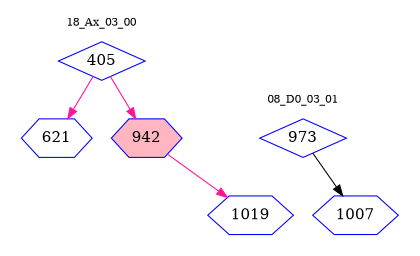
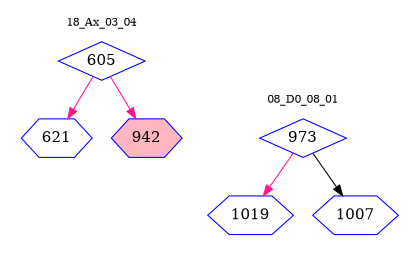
cluster "18_Ax_03_00": label "18_Ax_03_00" -> "18_Ax_03_04"
node "405": label "405" -> "605"
cluster "08_D0_03_01": label "08_D0_03_01" -> "08_D0_08_01"
edge "942" -> "1019": now "973" -> "1019"
